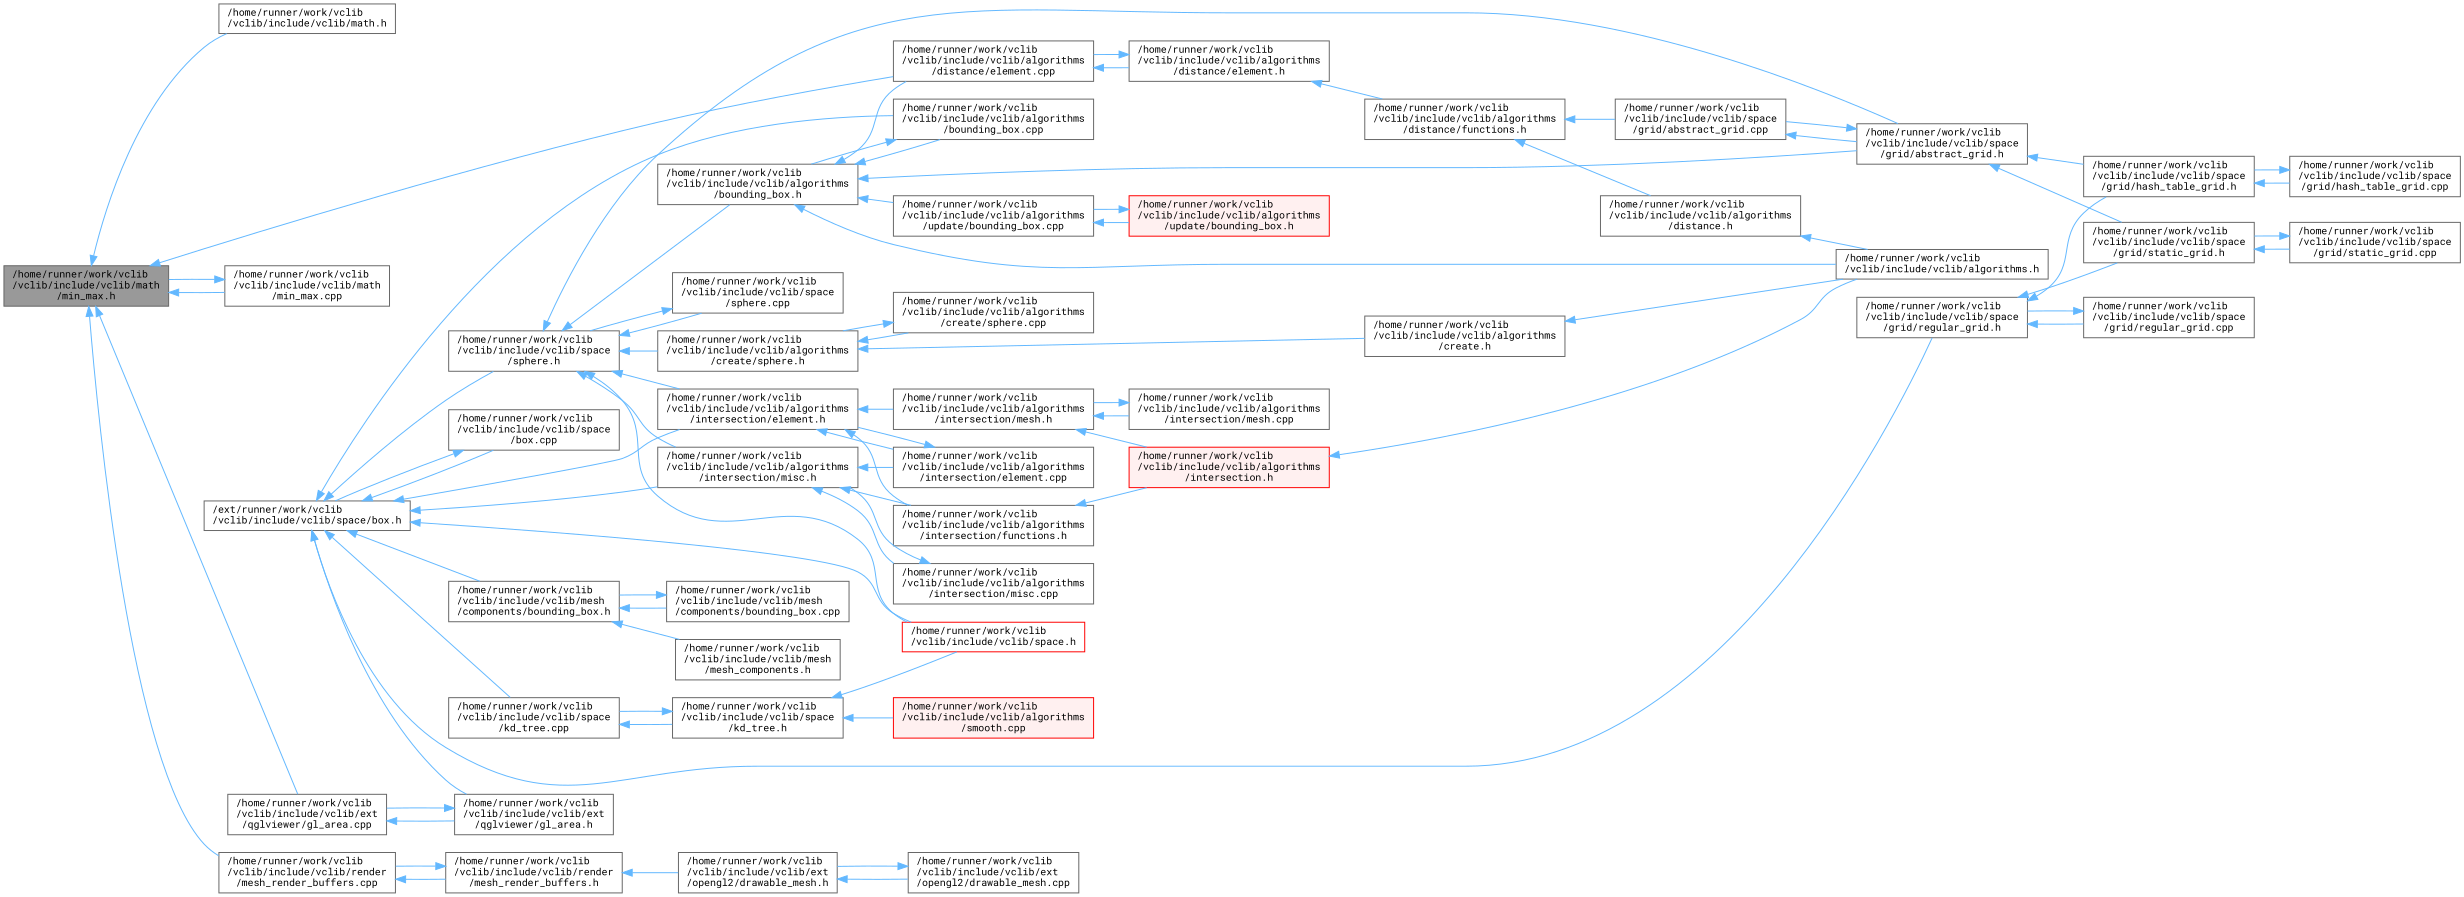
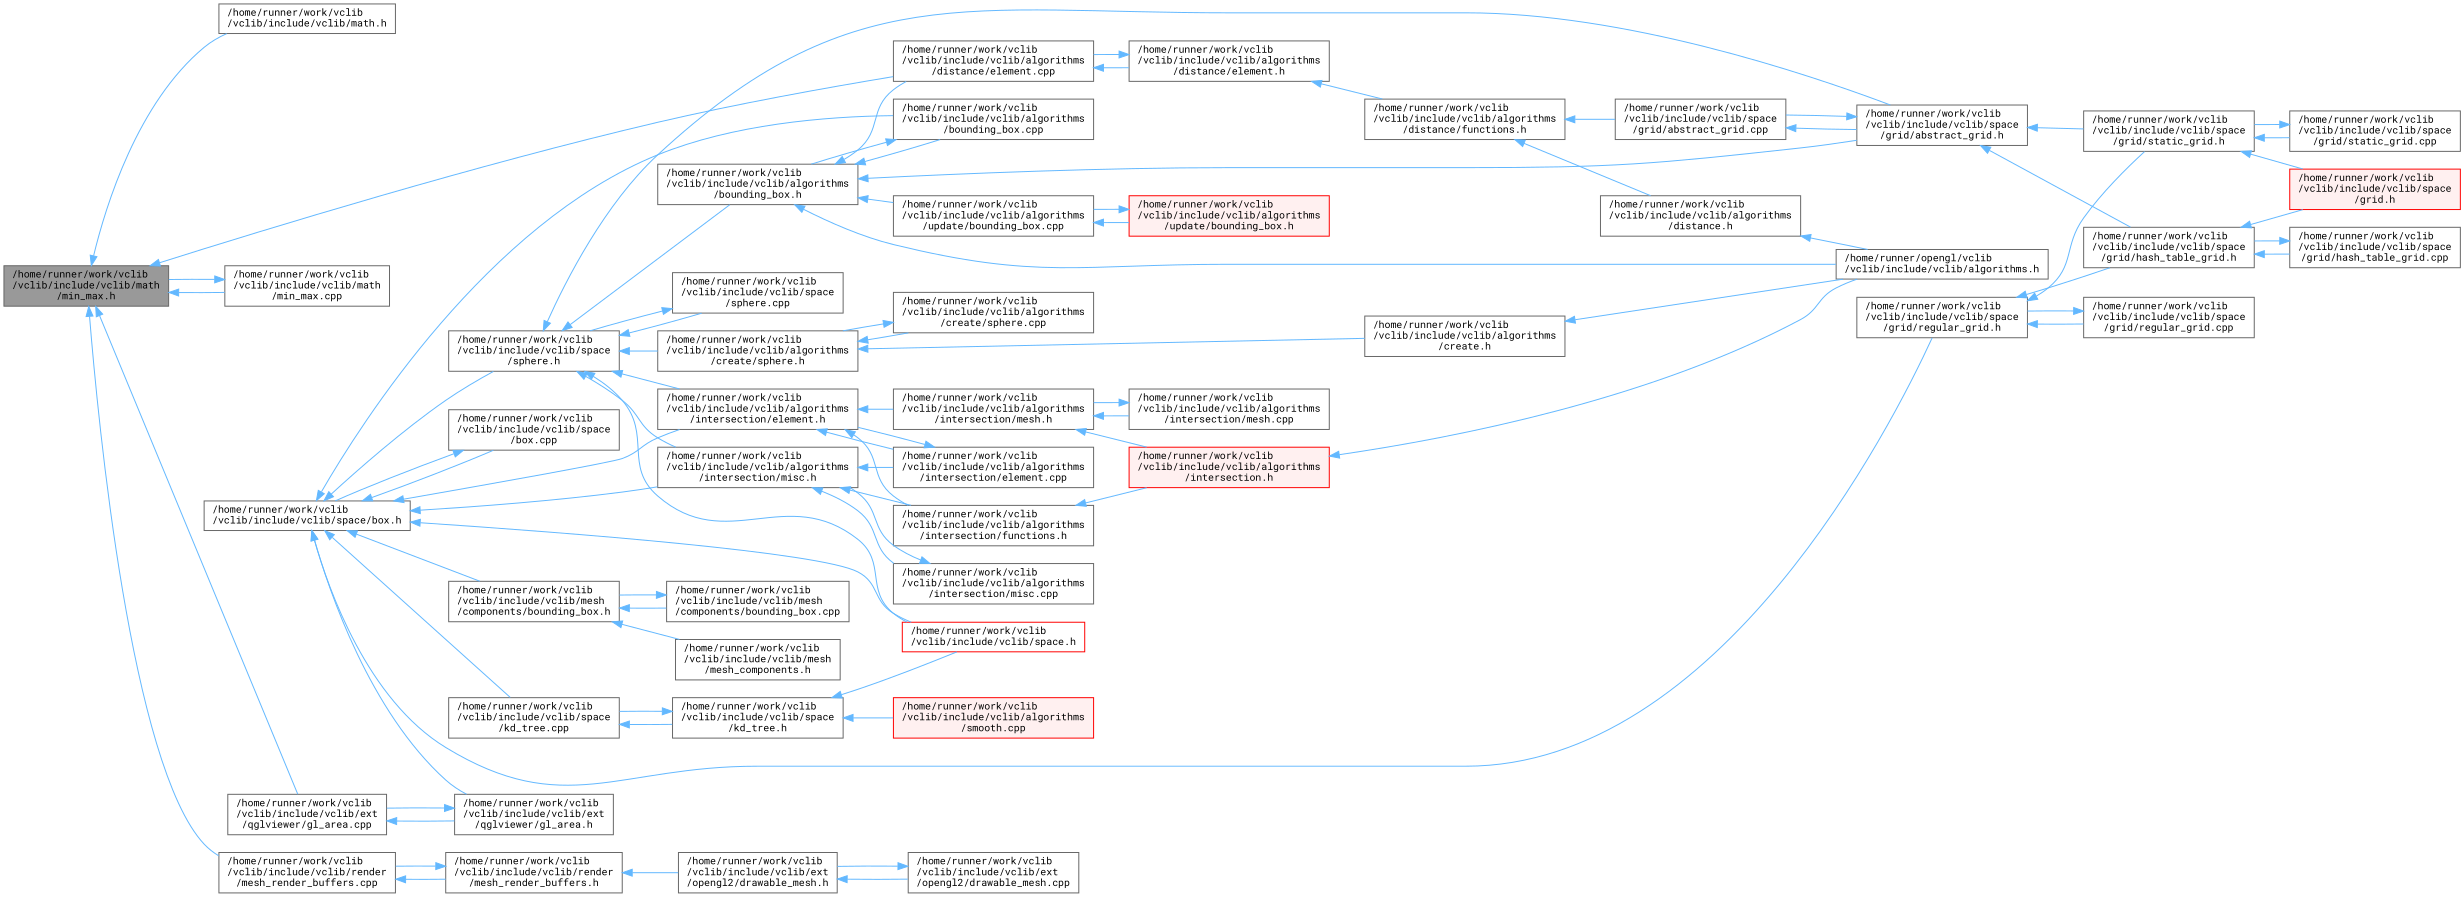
node "/home/runner/work/vclib /vclib/include/vclib/space /grid.h": added
node "/home/runner/work/vclib /vclib/include/vclib/algorithms.h": label "/home/runner/work/vclib /vclib/include/vclib/algorithms.h" -> "/home/runner/opengl/vclib /vclib/include/vclib/algorithms.h"
node "/ext/runner/work/vclib /vclib/include/vclib/space/box.h": label "/ext/runner/work/vclib /vclib/include/vclib/space/box.h" -> "/home/runner/work/vclib /vclib/include/vclib/space/box.h"
